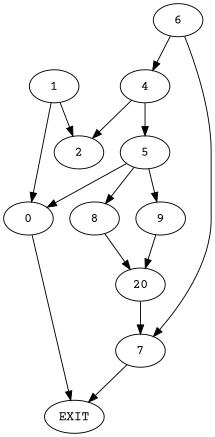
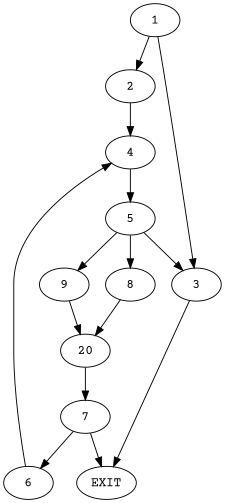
edge "4" -> "2": reversed
edge "6" -> "7": reversed
node "0": label "0" -> "3"
